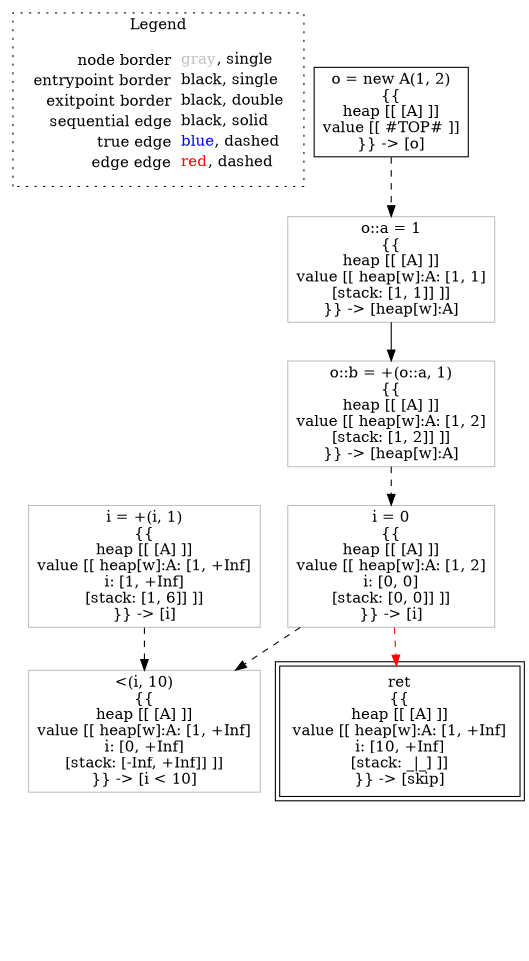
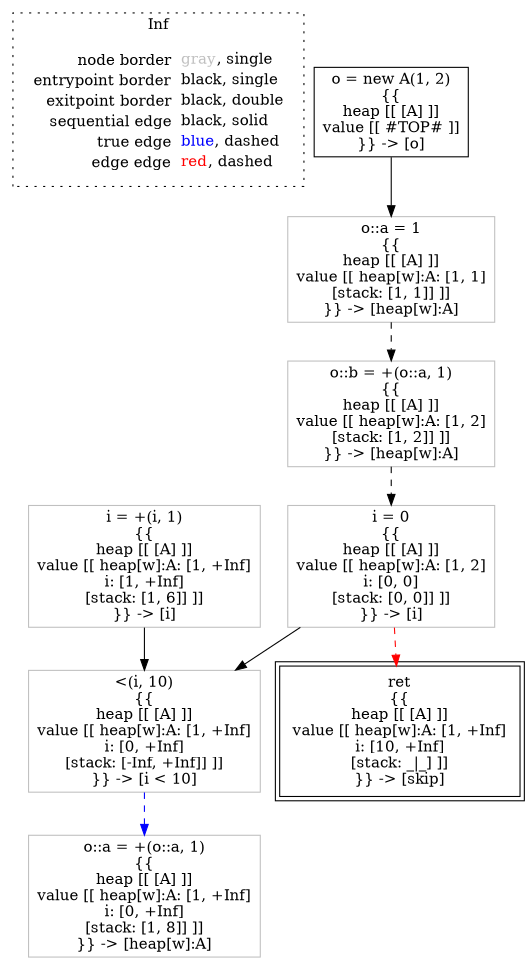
cluster "Legend": label "Legend" -> "Inf"
edge "o = new A(1, 2)" -> "o::a = 1": style dashed -> solid
edge "o::a = 1" -> "o::b = +(o::a, 1)": style solid -> dashed
edge "i = +(i, 1)" -> "<(i, 10)": style dashed -> solid
edge "i = 0" -> "<(i, 10)": style dashed -> solid
node "o::a = +(o::a, 1)": added
